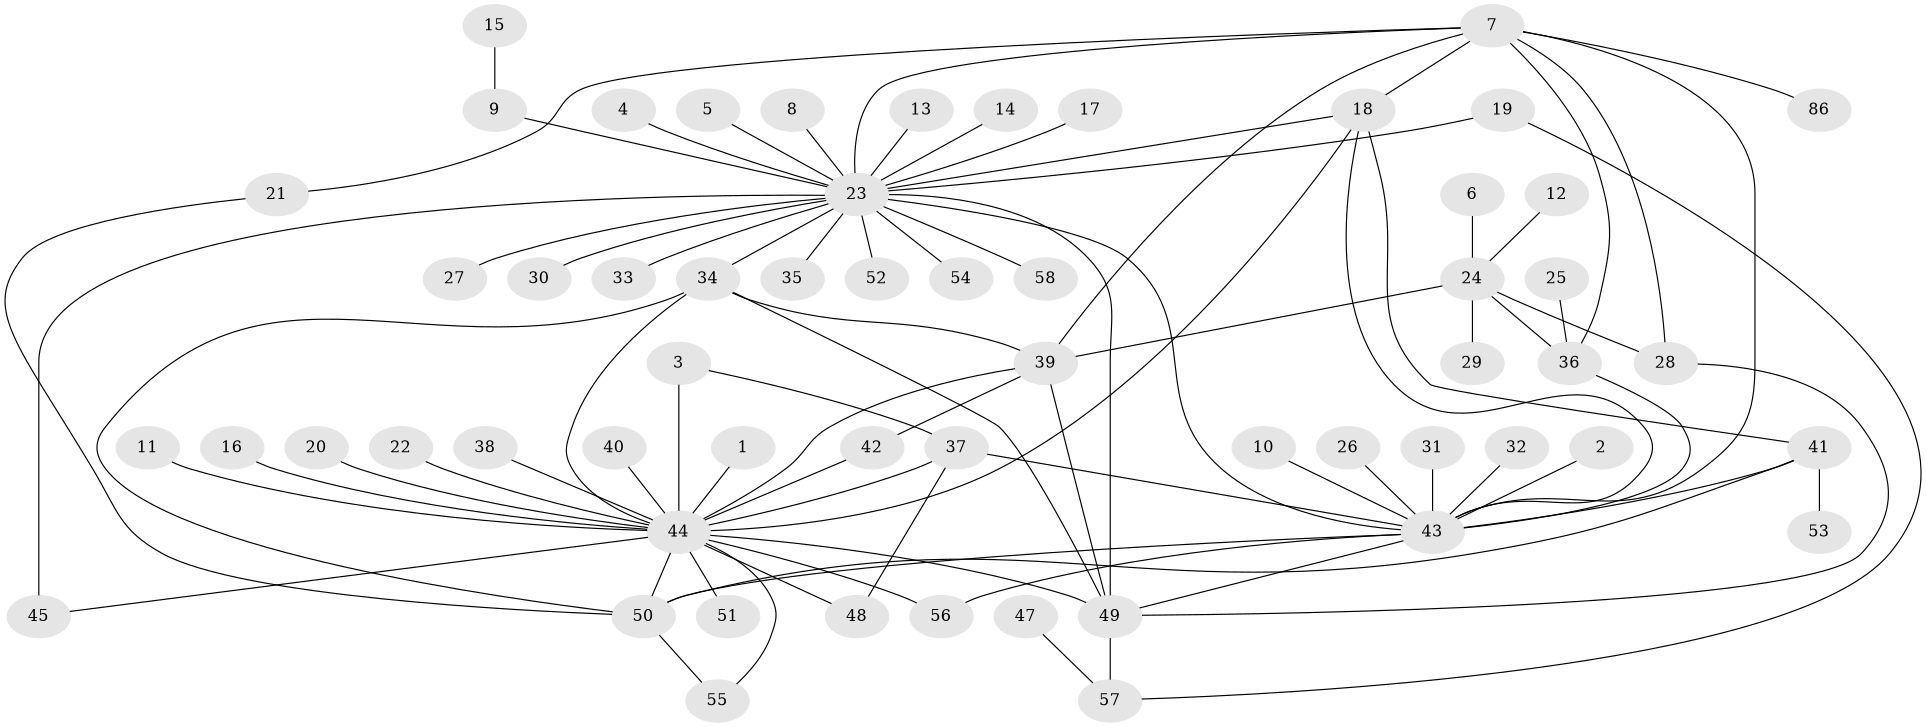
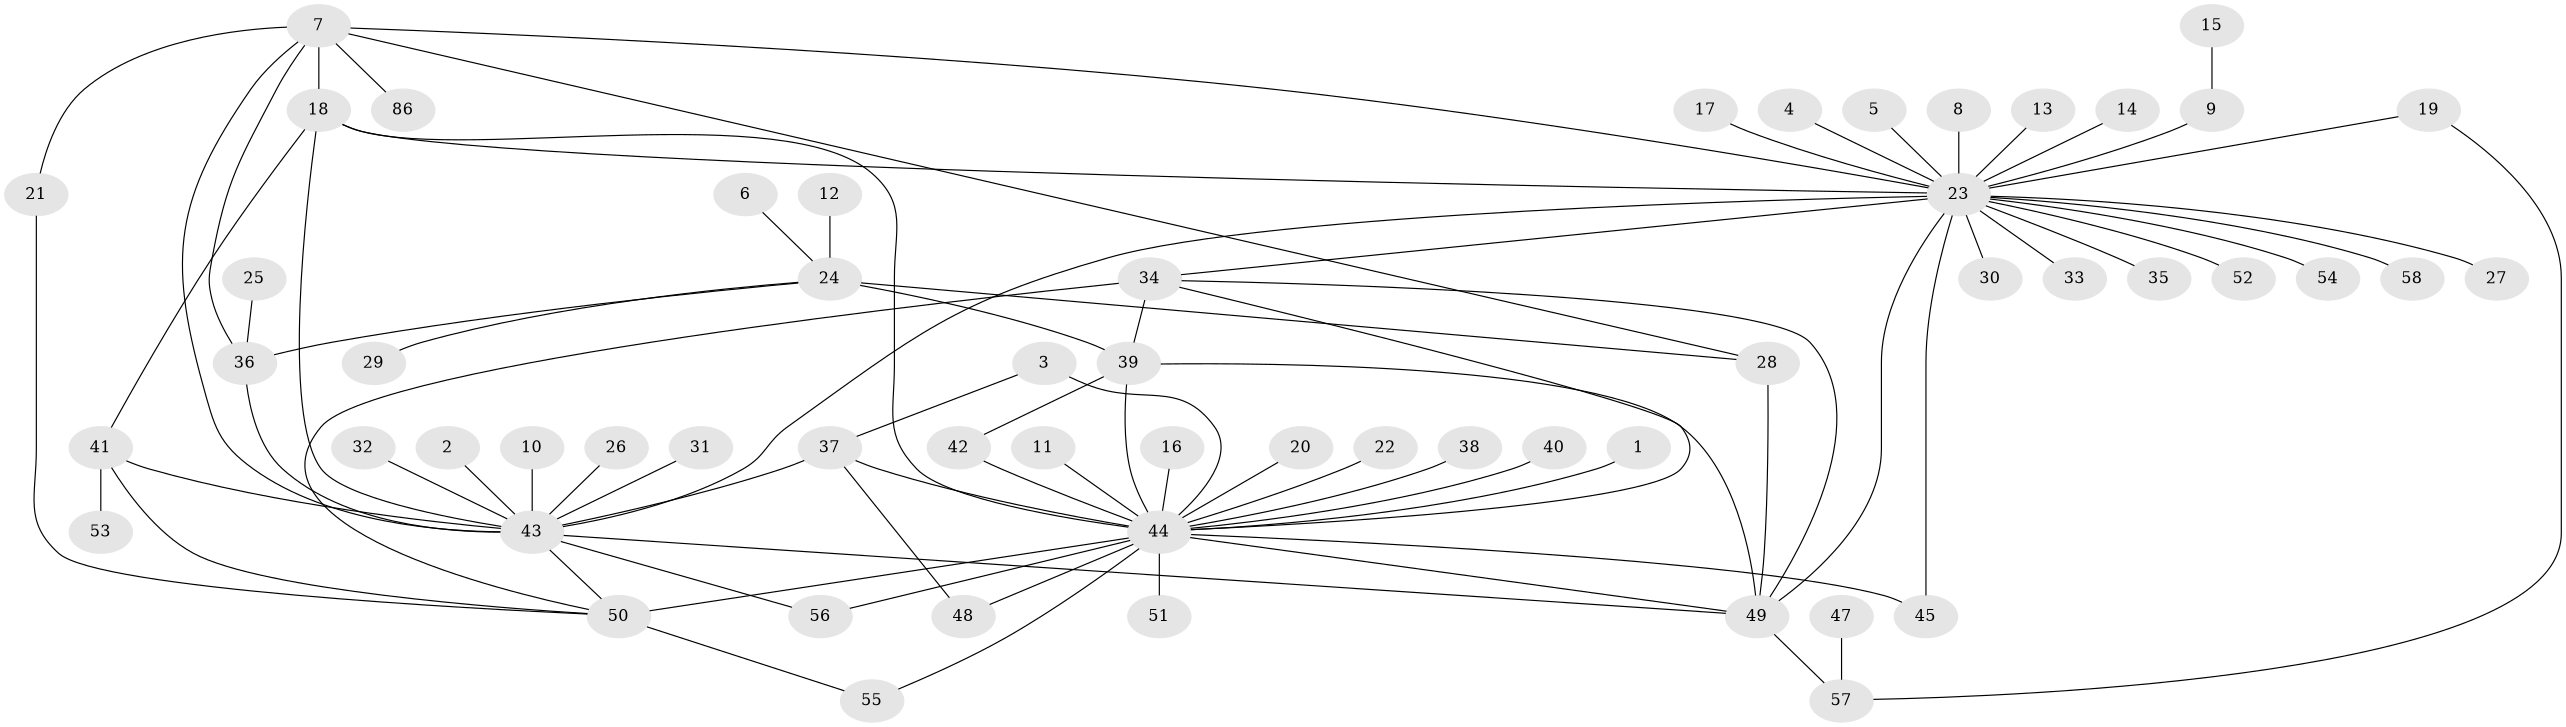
edge "7" -- "39": removed
